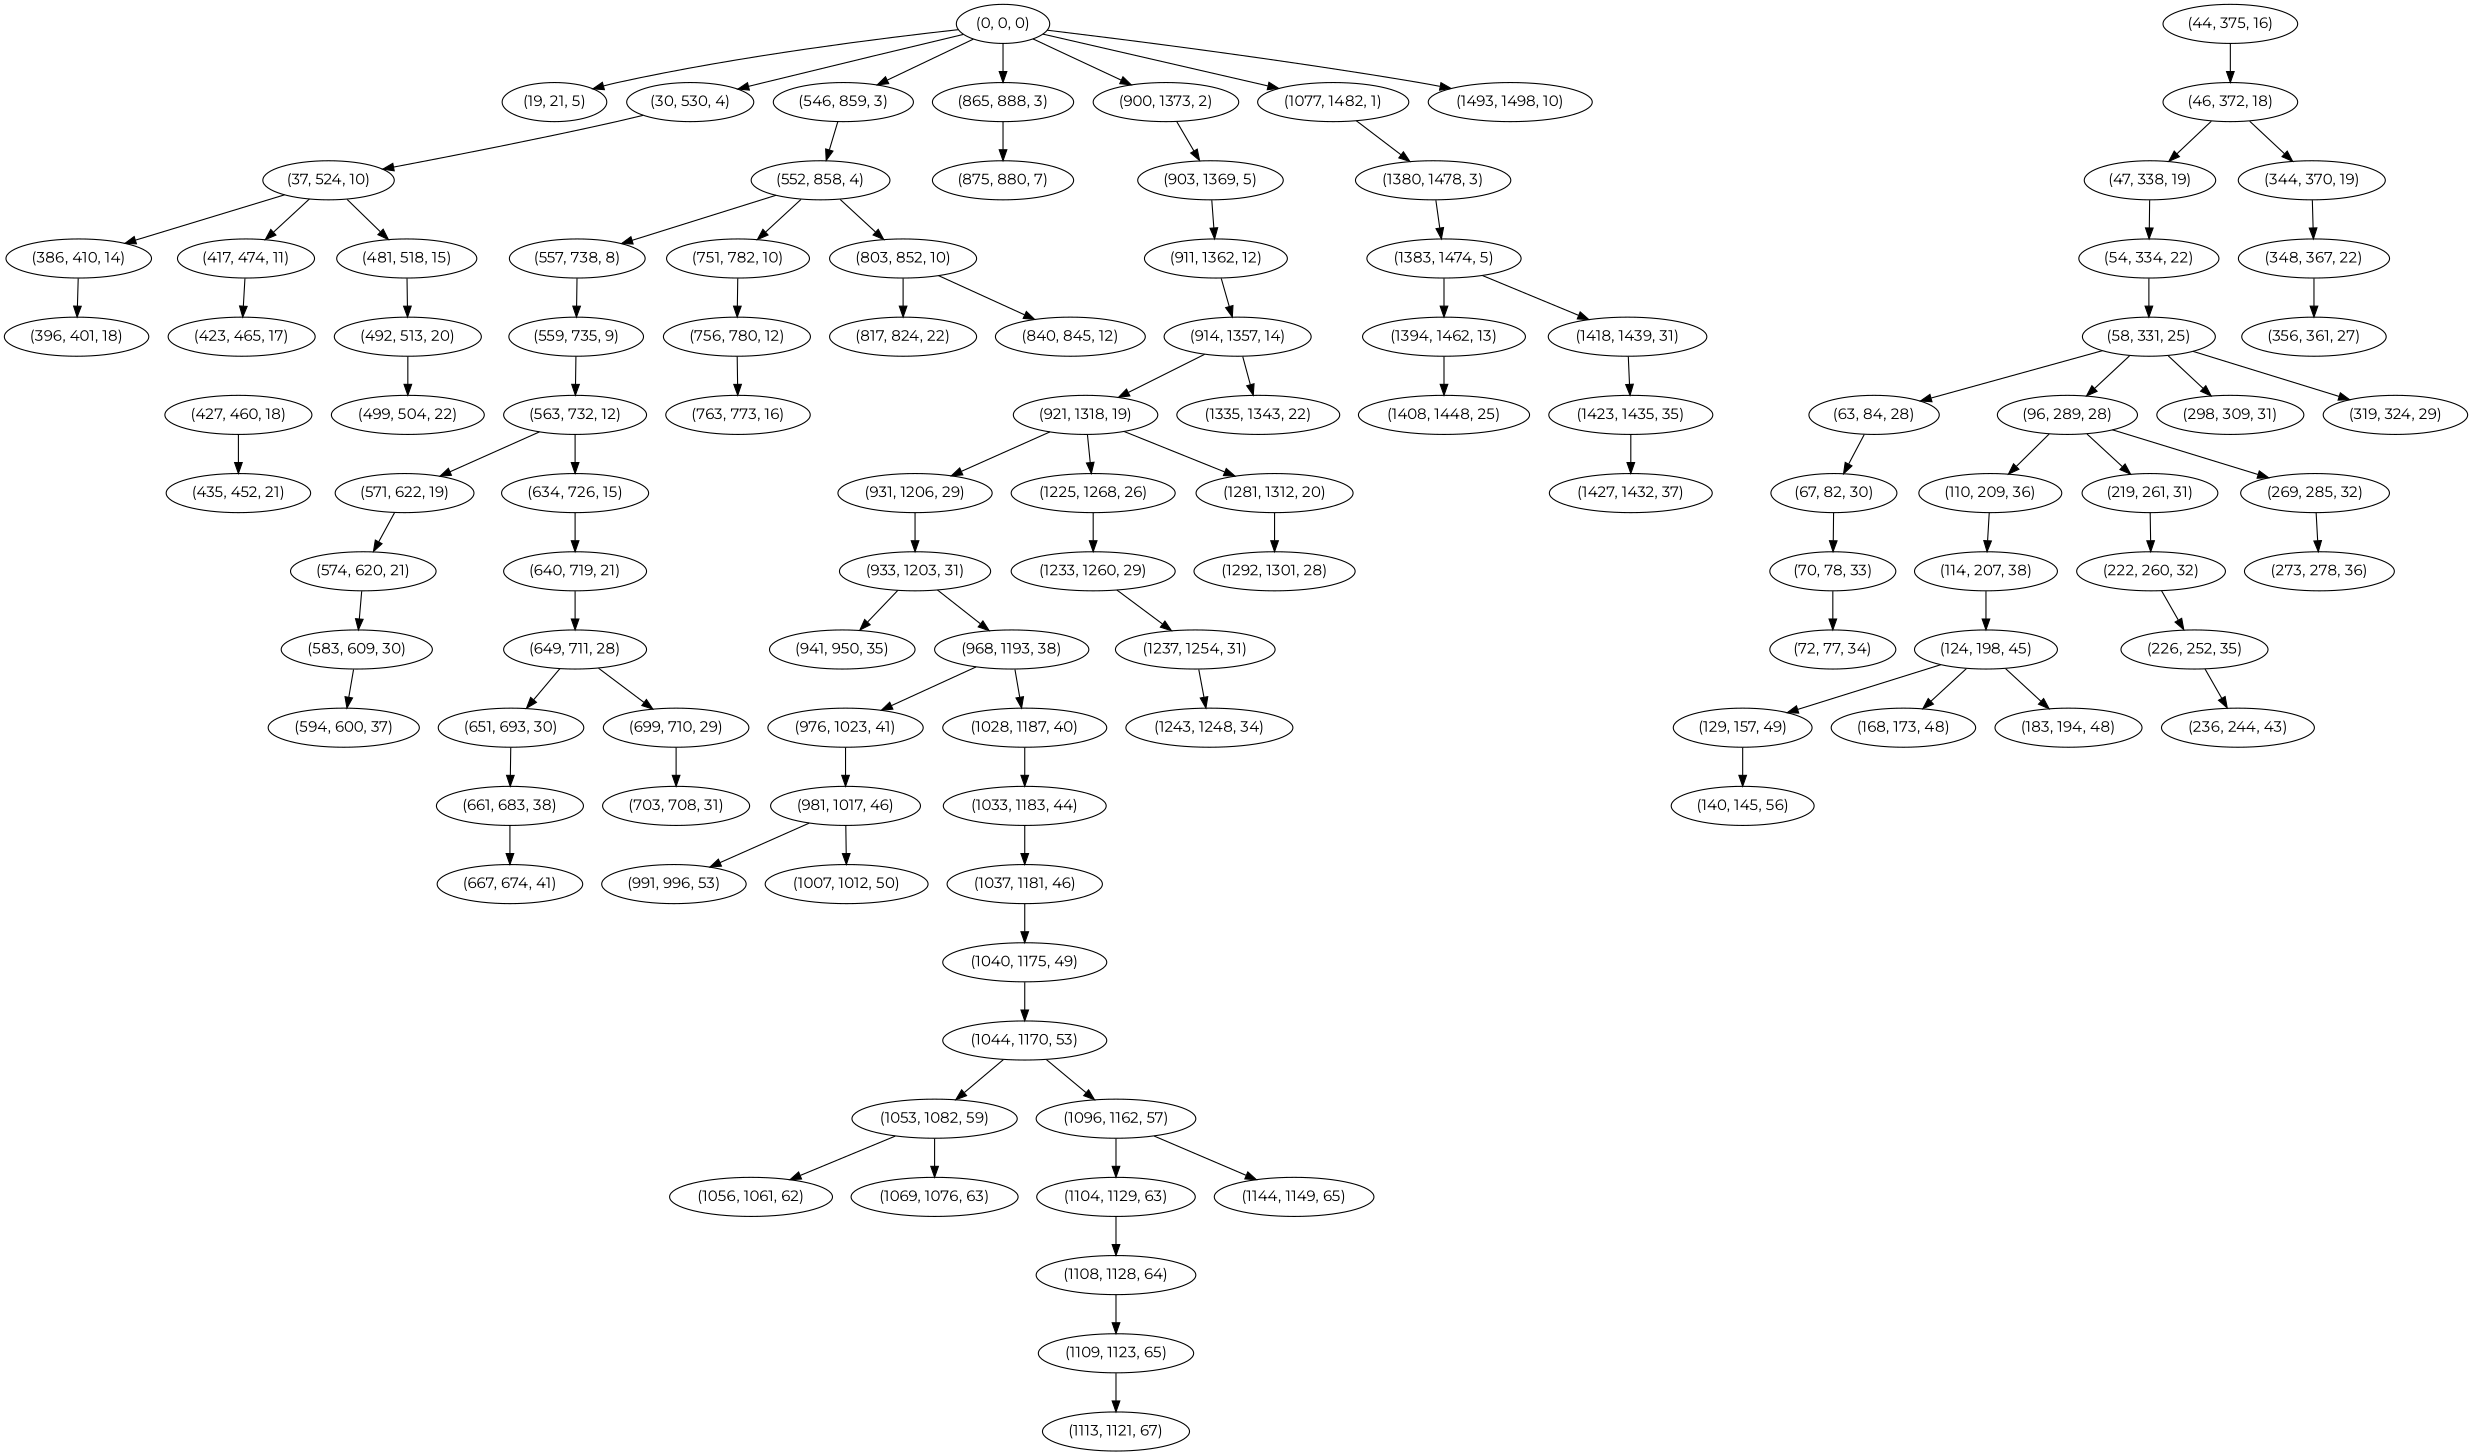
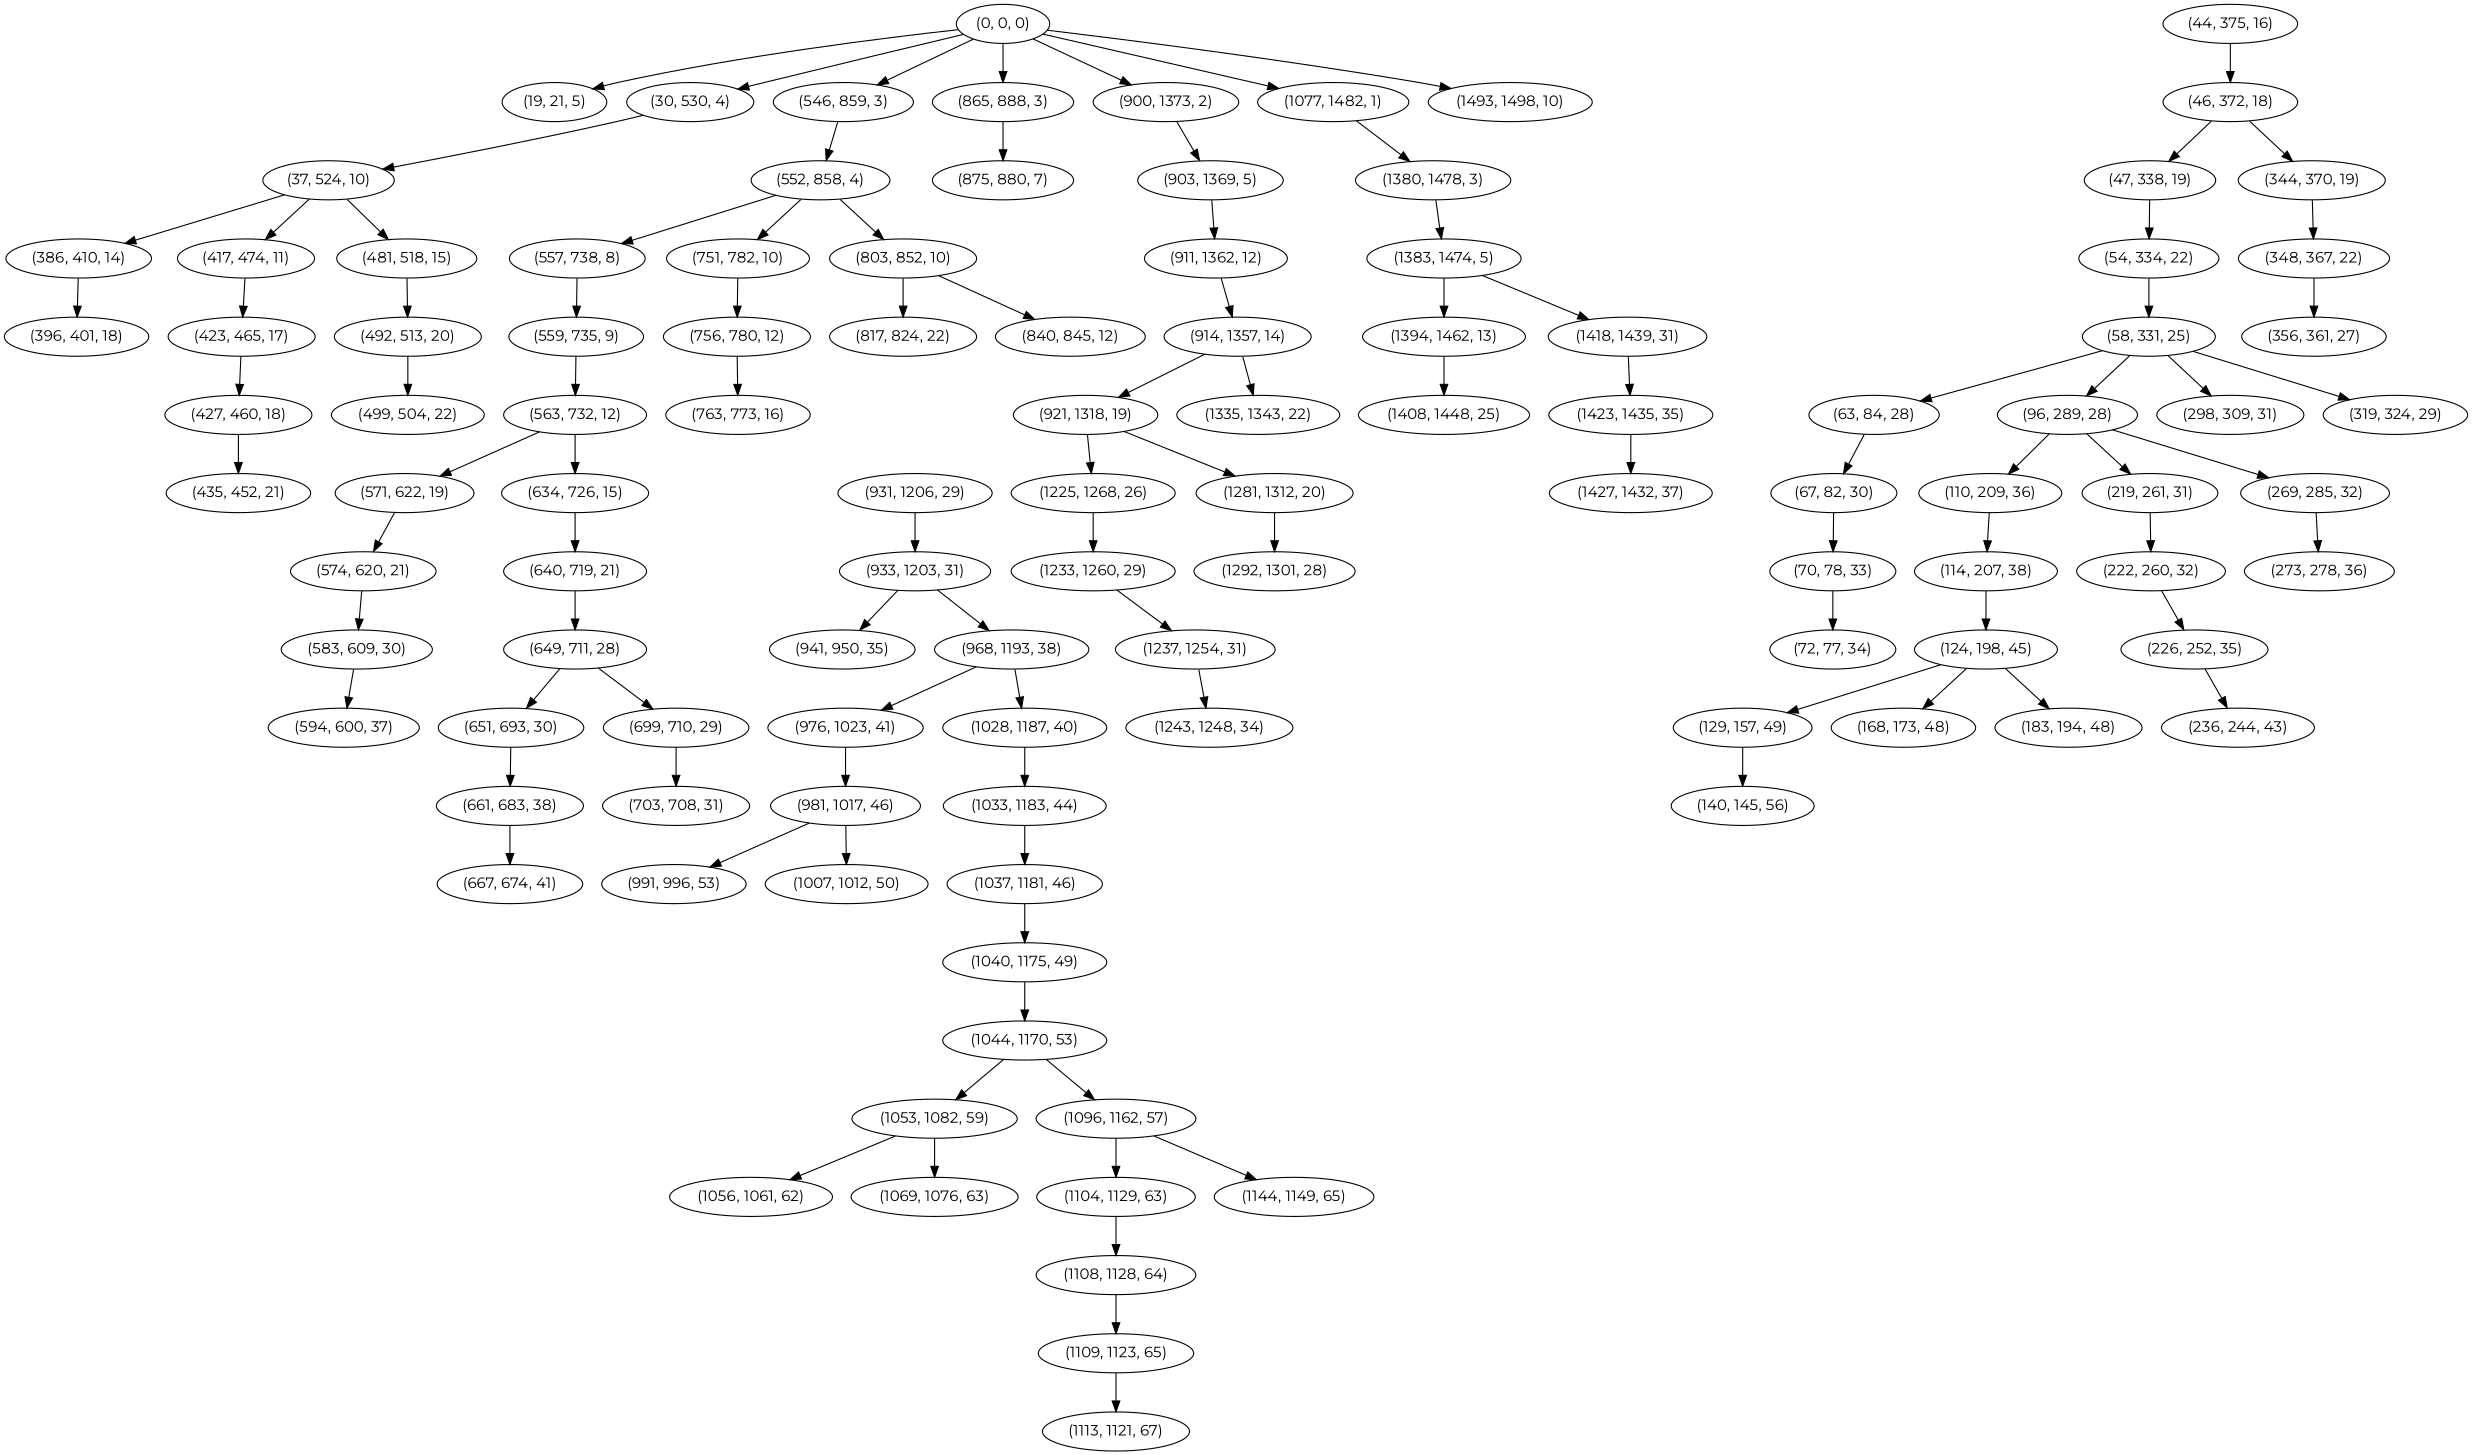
edge "(423, 465, 17)" -> "(427, 460, 18)": added
edge "(921, 1318, 19)" -> "(931, 1206, 29)": removed
